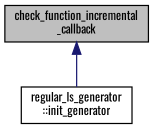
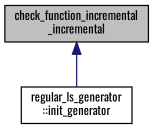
node "check_function_incremental _callback": label "check_function_incremental _callback" -> "check_function_incremental _incremental"
